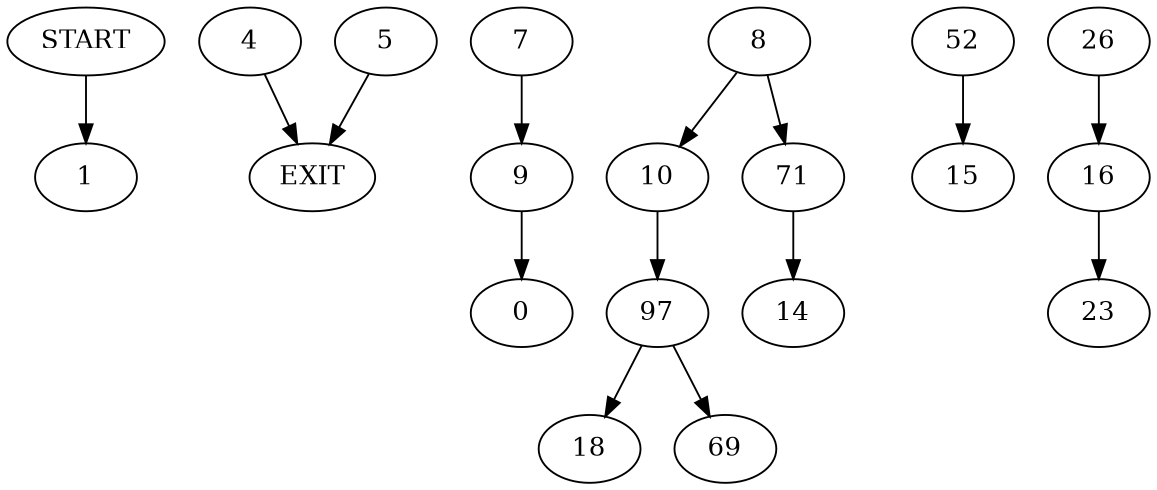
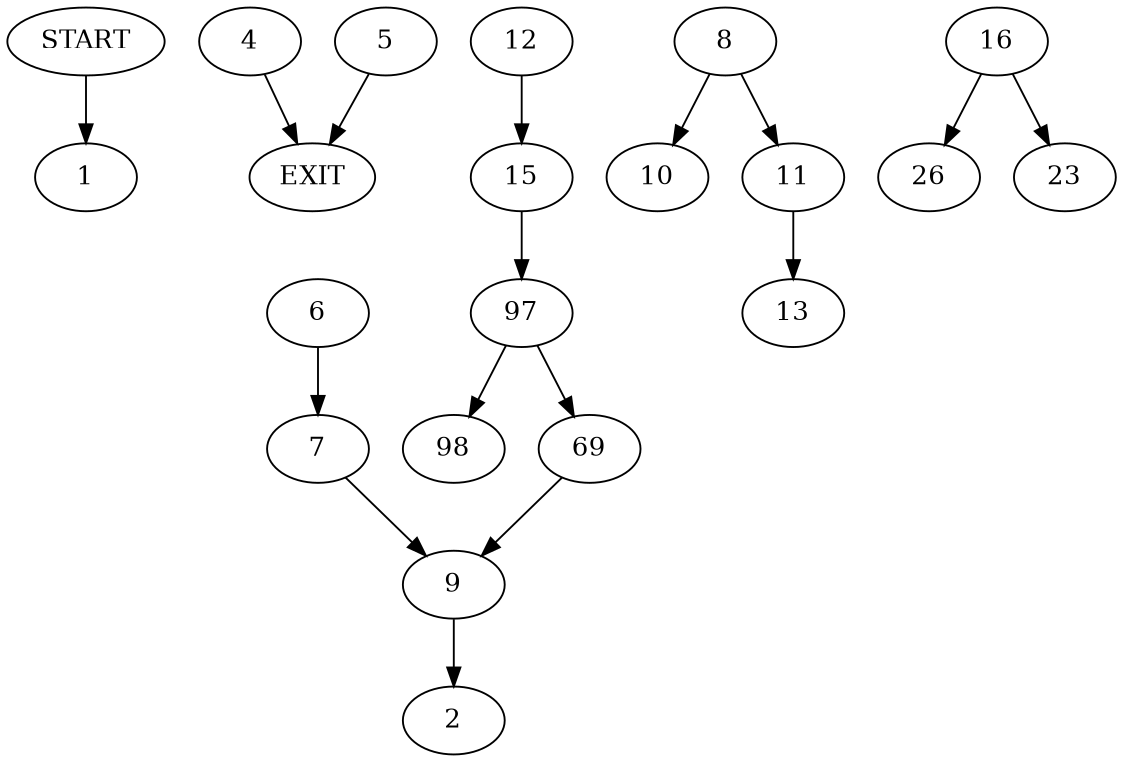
node "52": label "52" -> "12"
edge "26" -> "16": reversed
node "71": label "71" -> "11"
edge "10" -> "97": now "15" -> "97"
node "6": added
node "0": label "0" -> "2"
node "14": label "14" -> "13"
node "18": label "18" -> "98"
edge "69" -> "9": added
